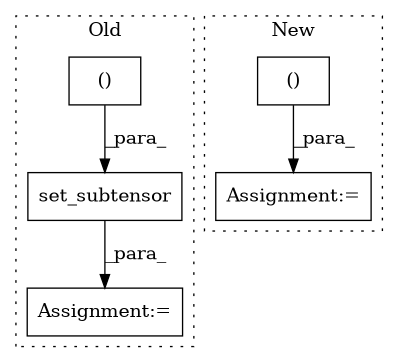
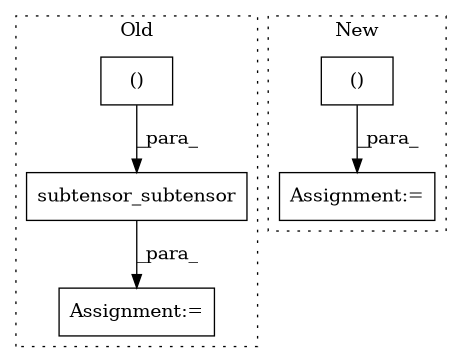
node "set_subtensor": label "set_subtensor" -> "subtensor_subtensor"
